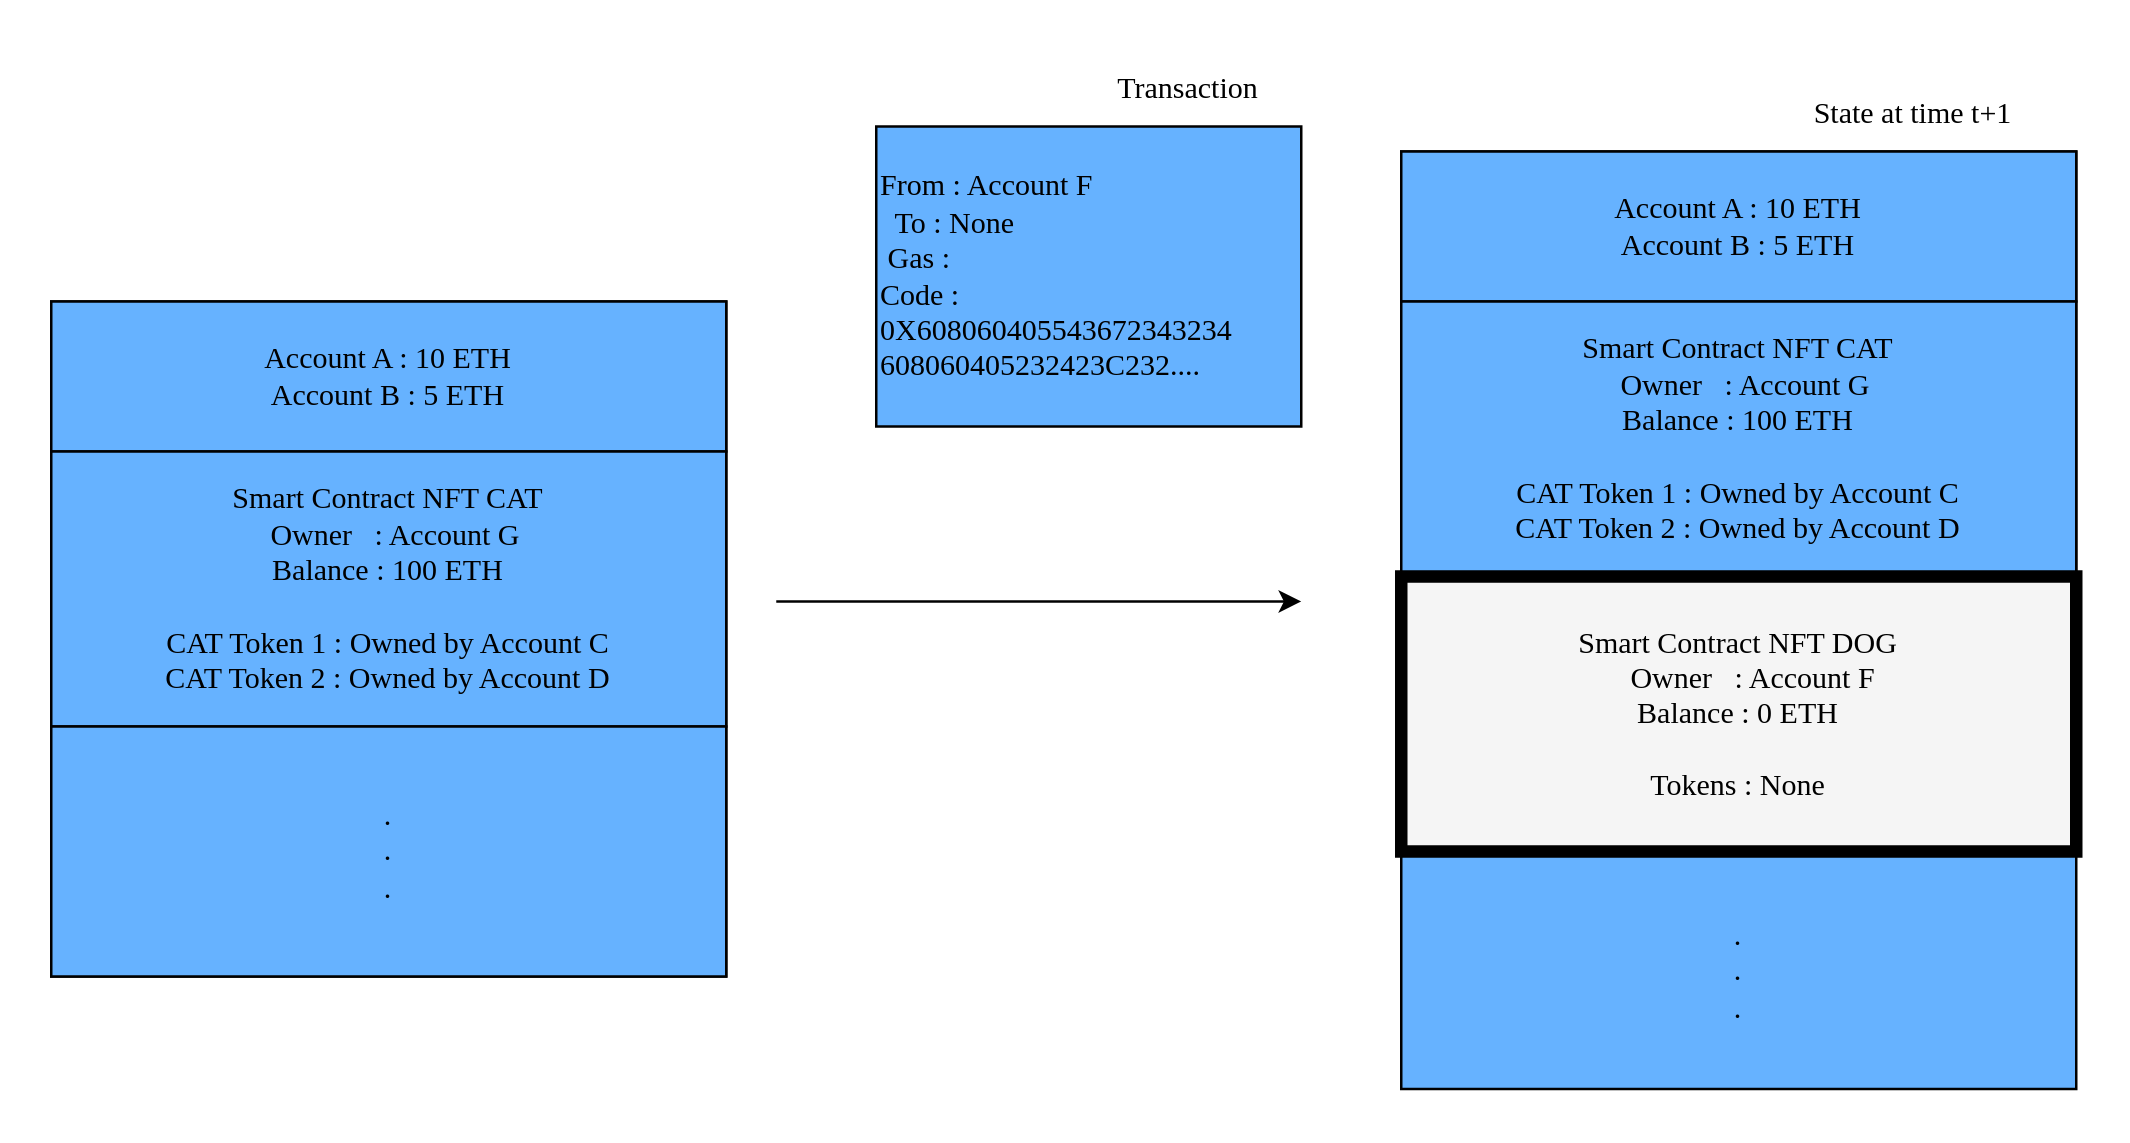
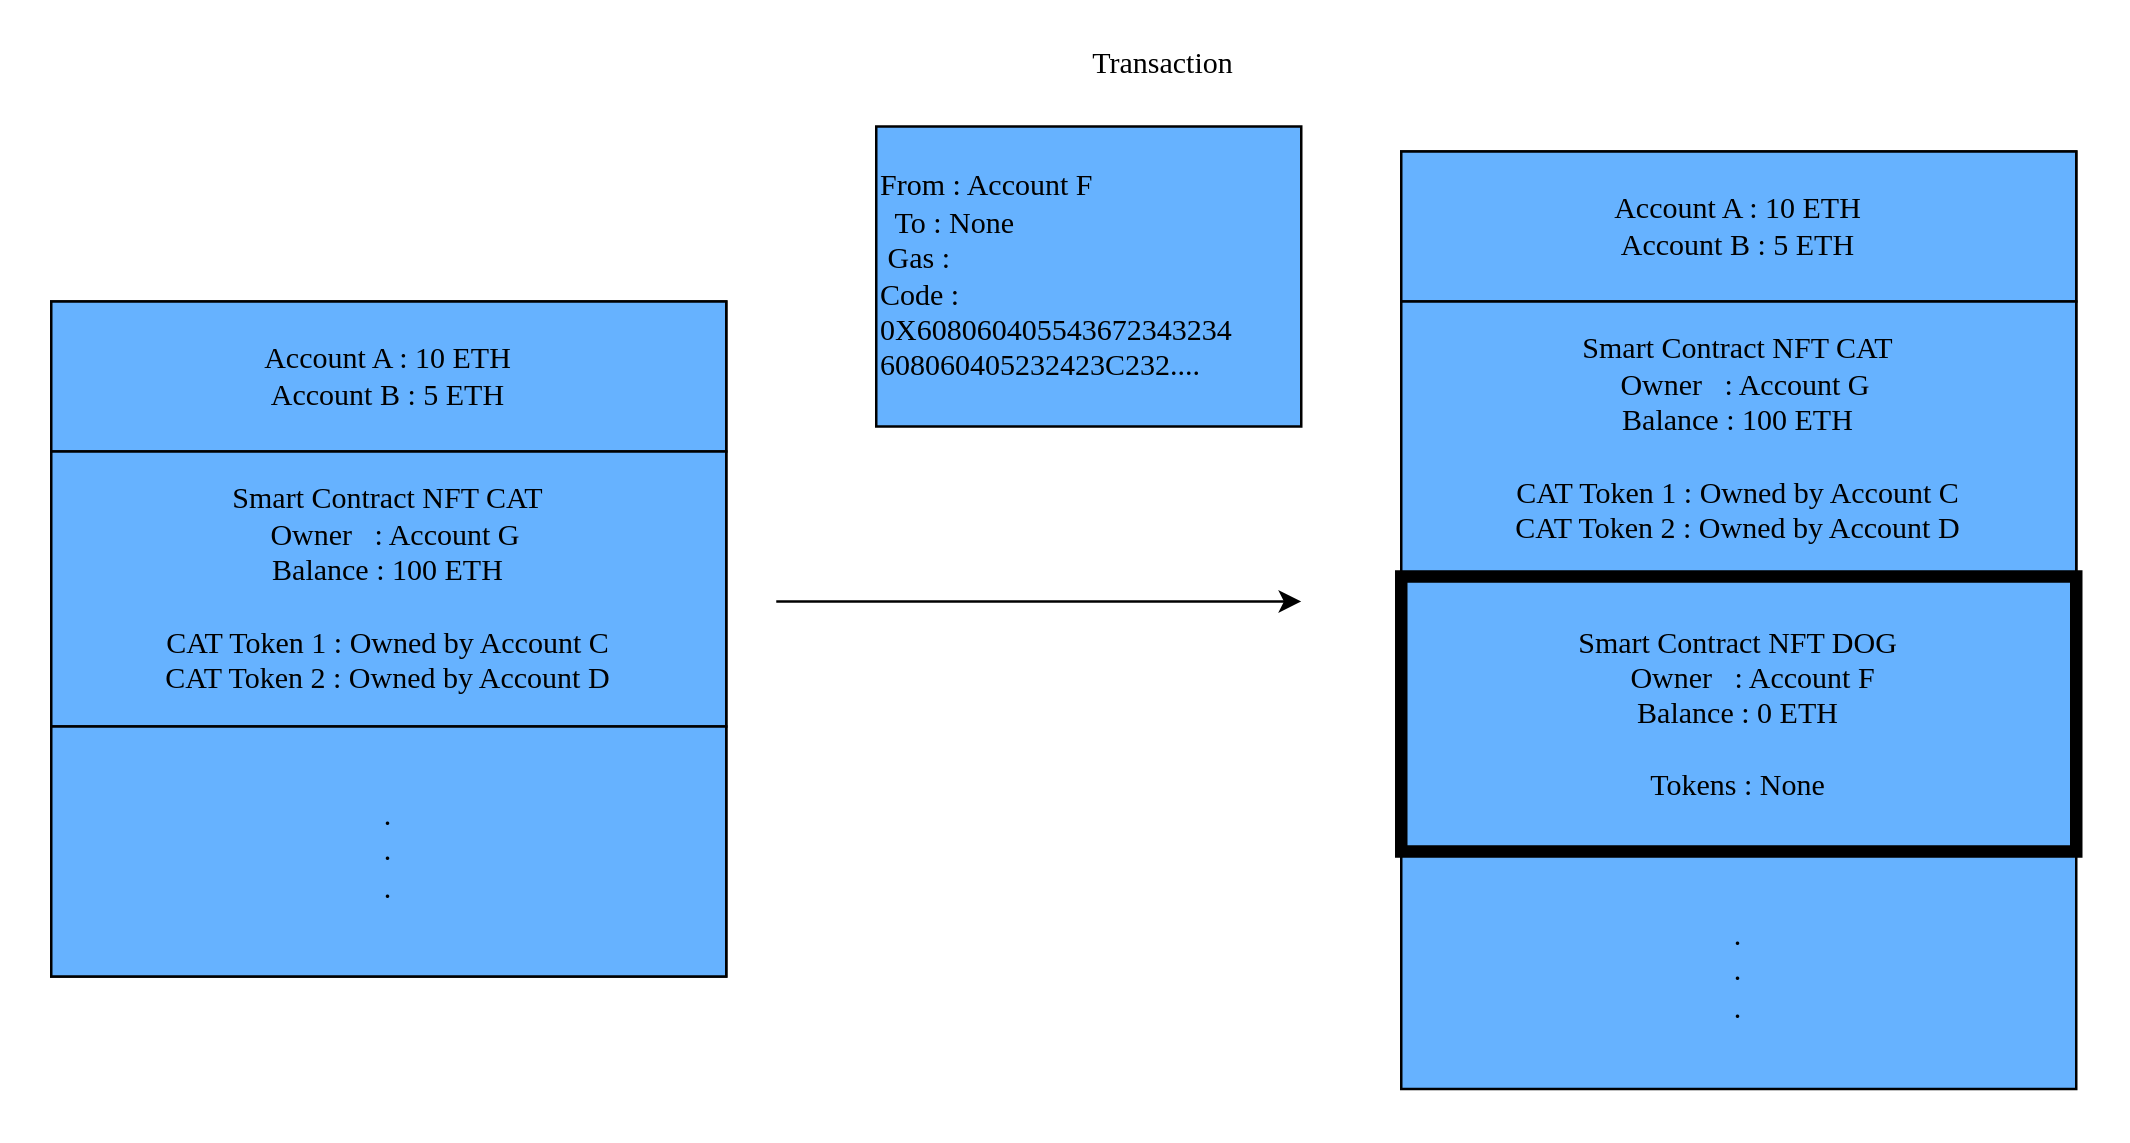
node "Transaction": moved (1189, 89) -> (1164, 64)
node "State at time t+1": removed
node "Smart Contract NFT DOG Owner : Account F Balance : 0 ETH Tokens : None": fillcolor #f5f5f5 -> #66b2ff
